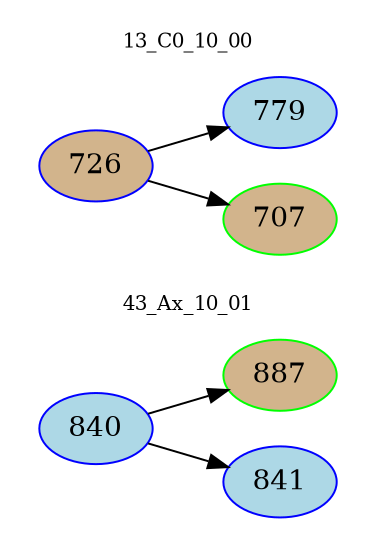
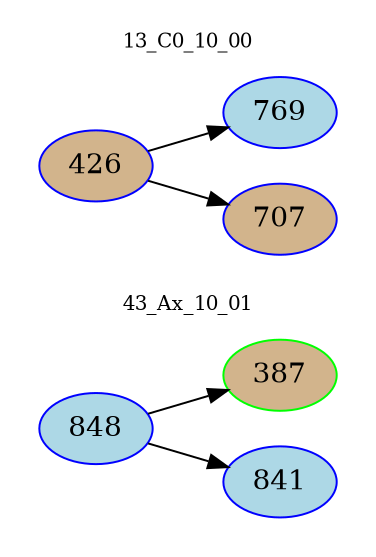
node "779": label "779" -> "769"
node "726": label "726" -> "426"
node "707": color green -> blue
node "887": label "887" -> "387"
node "840": label "840" -> "848"
